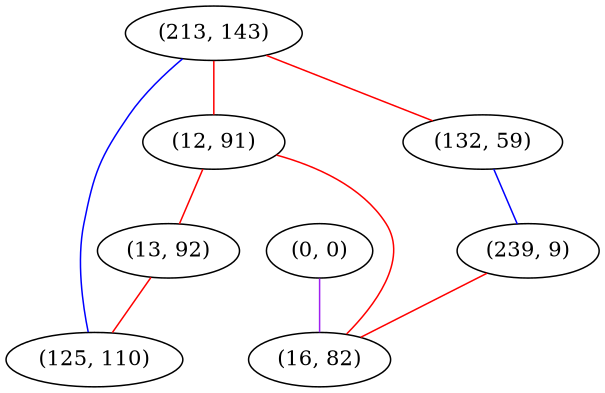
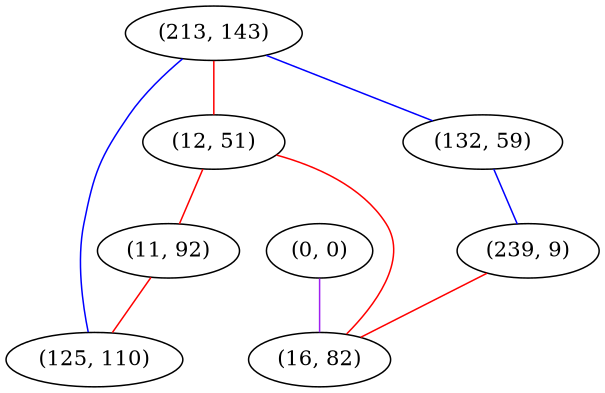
edge "(213, 143)" -- "(132, 59)": color red -> blue
node "(12, 91)": label "(12, 91)" -> "(12, 51)"
node "(13, 92)": label "(13, 92)" -> "(11, 92)"
